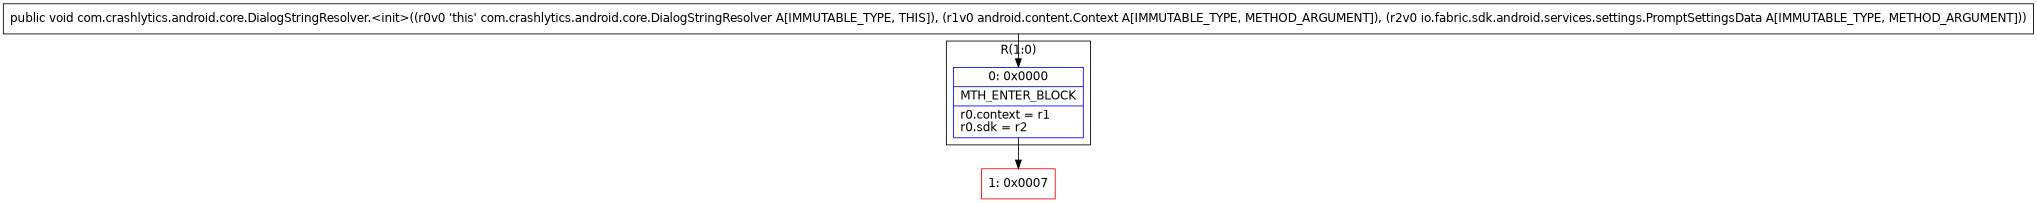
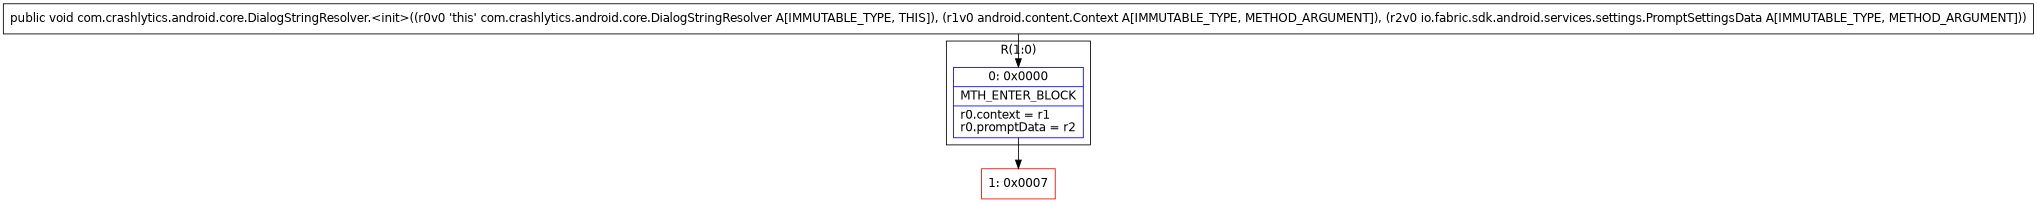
node "0: 0x0000": text "r0.sdk = r2" -> "r0.promptData = r2"
